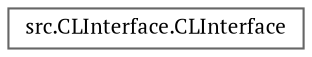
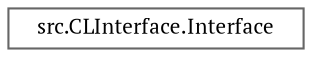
node "src.CLInterface.CLInterface": label "src.CLInterface.CLInterface" -> "src.CLInterface.Interface"
